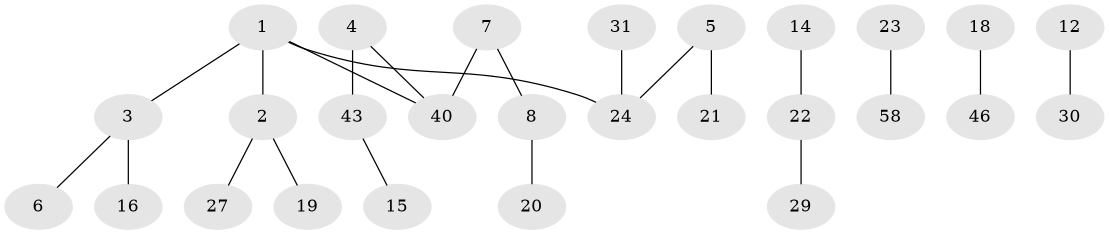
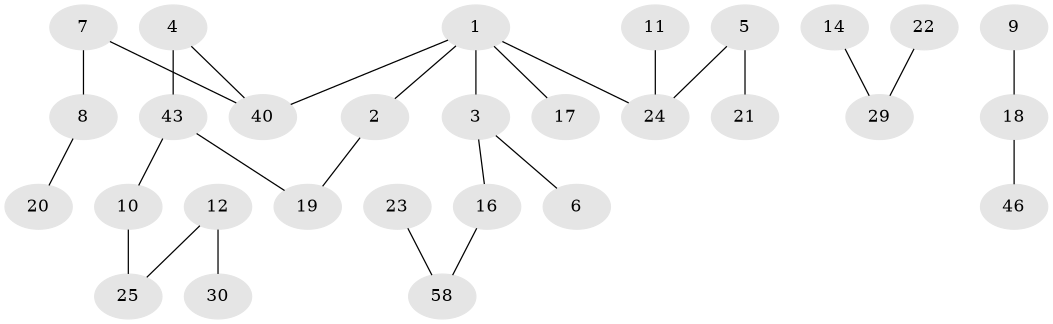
node "31": label "31" -> "11"
node "9": added
edge "14" -- "22": now "14" -- "29"
node "17": added
edge "43" -- "19": added
node "27": removed
node "15": label "15" -> "10"
edge "16" -- "58": added
node "25": added
